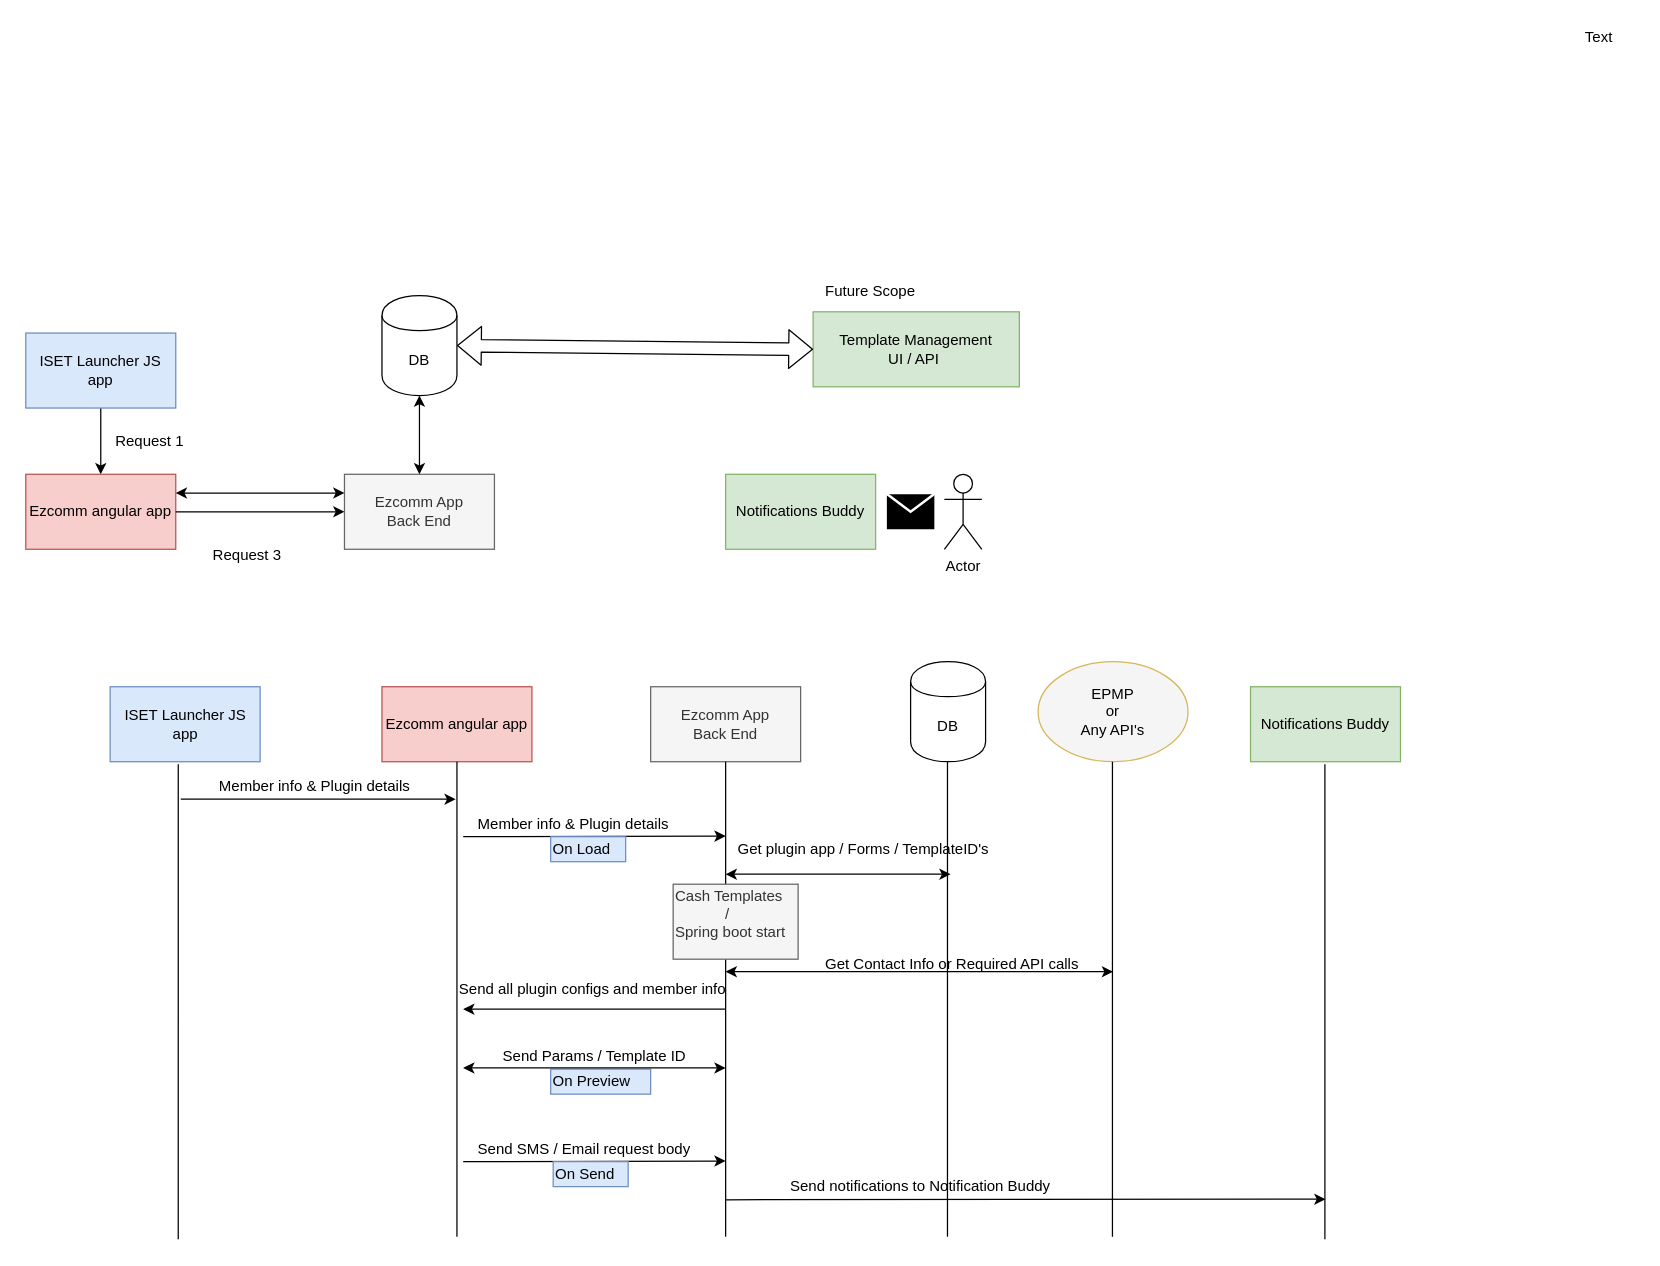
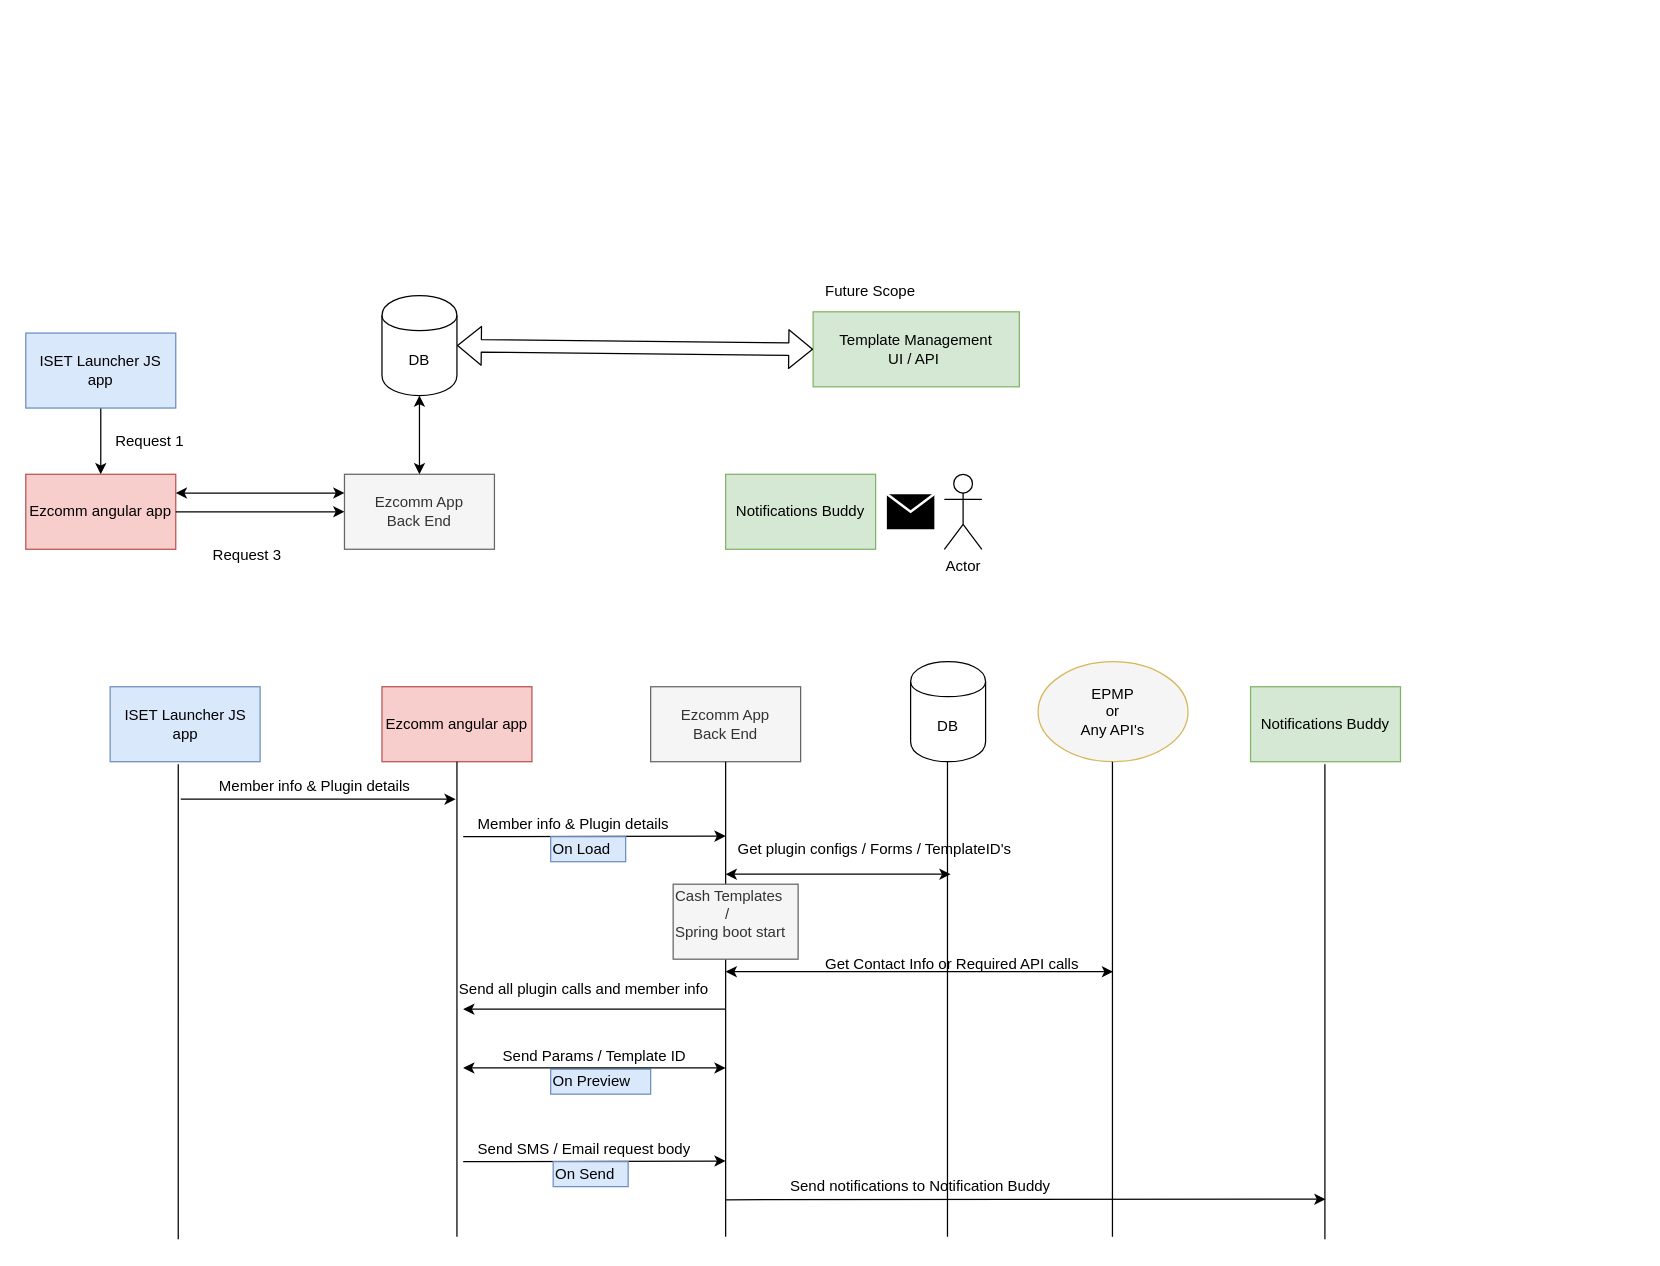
node "Text": removed
node "Get plugin app / Forms / TemplateID's": label "Get plugin app / Forms / TemplateID's" -> "Get plugin configs / Forms / TemplateID's"
node "Send all plugin configs and member info": label "Send all plugin configs and member info" -> "Send all plugin calls and member info"
